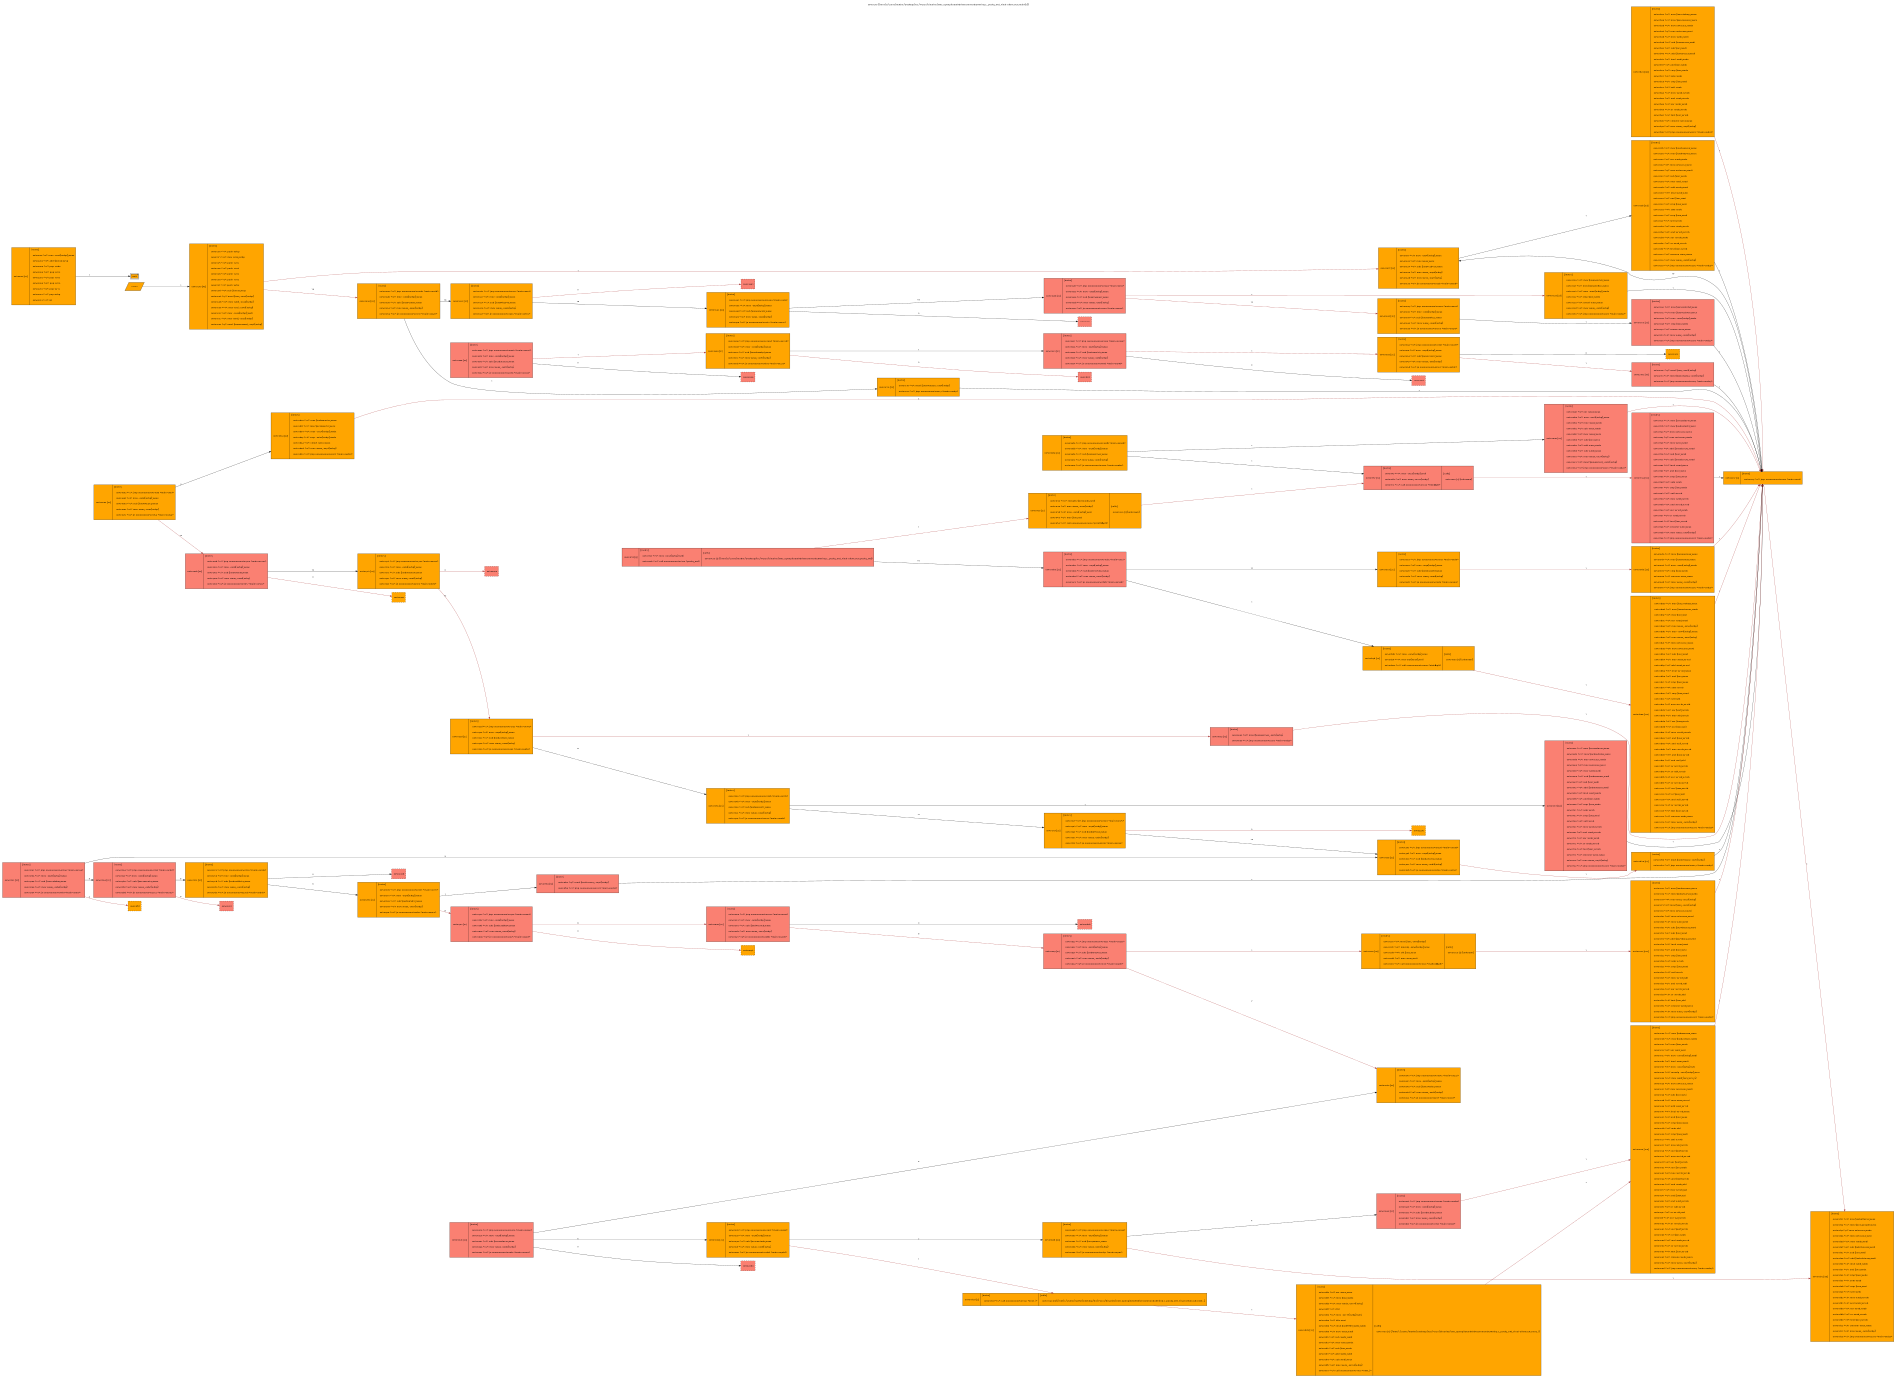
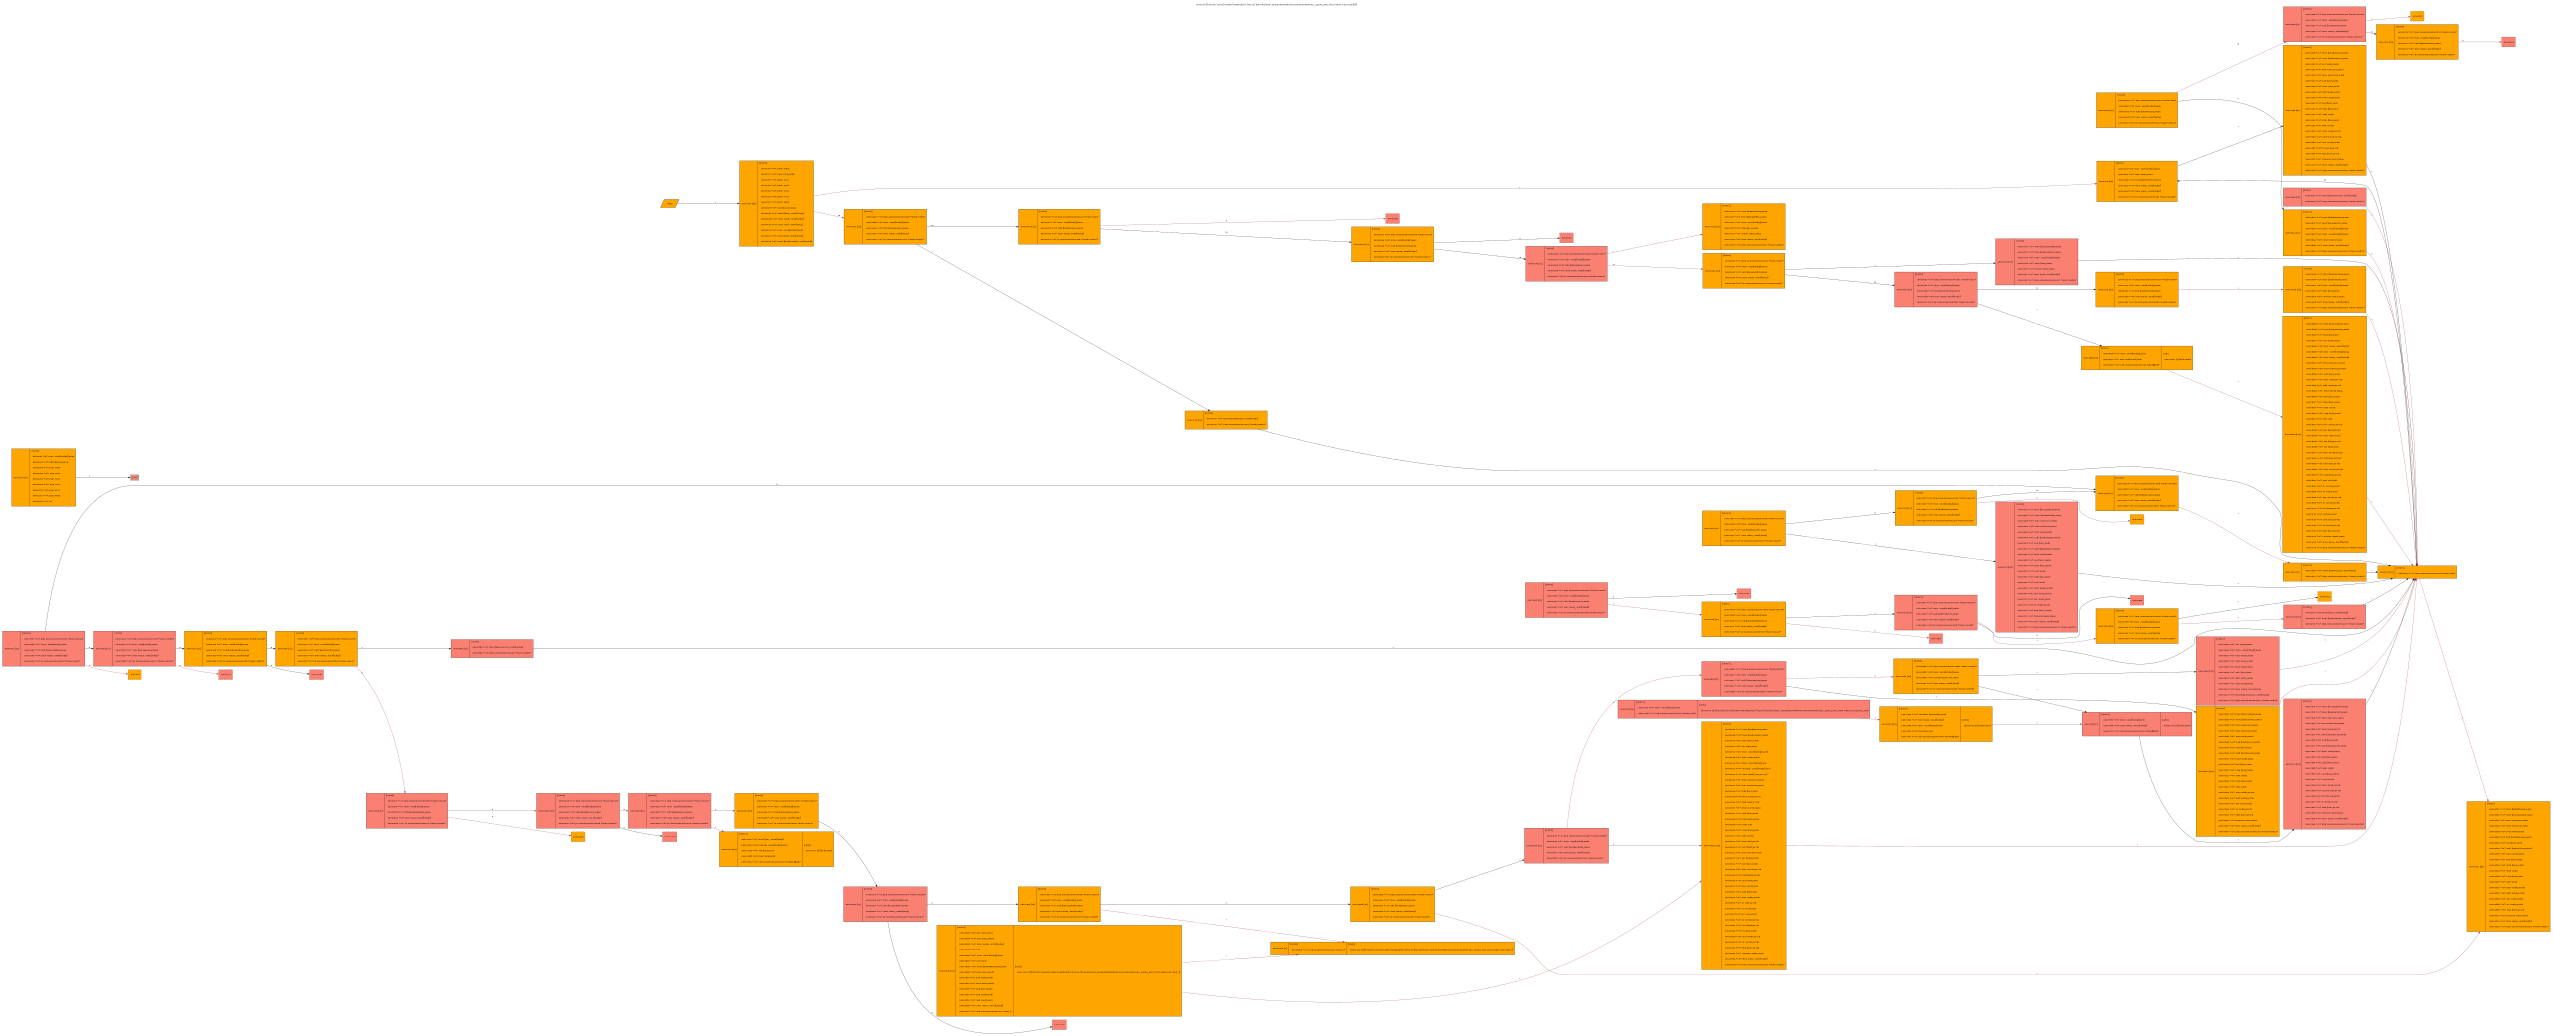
node "Exit": fillcolor orange -> salmon
node "Users": label "Users" -> "Entry"
edge "0x401c2a [27]" -> "0x402317 [5]": removed, label "1"
edge "0x401f47 [15]" -> "0x401f56 [93]": color brown -> black
edge "0x401f27 [9]" -> "0x4016b0 [25]": now "0x401697 [25]" -> "0x4016b0 [25]"
node "0x4018bd [25]": added
node "0x40172d [25]": removed
node "0x401ce5 [105]": removed
edge "0x401859 [25]" -> "0x401840 [25]": reversed
edge "0x401dcd [5]" -> "0x401dd2 [52]": reversed
